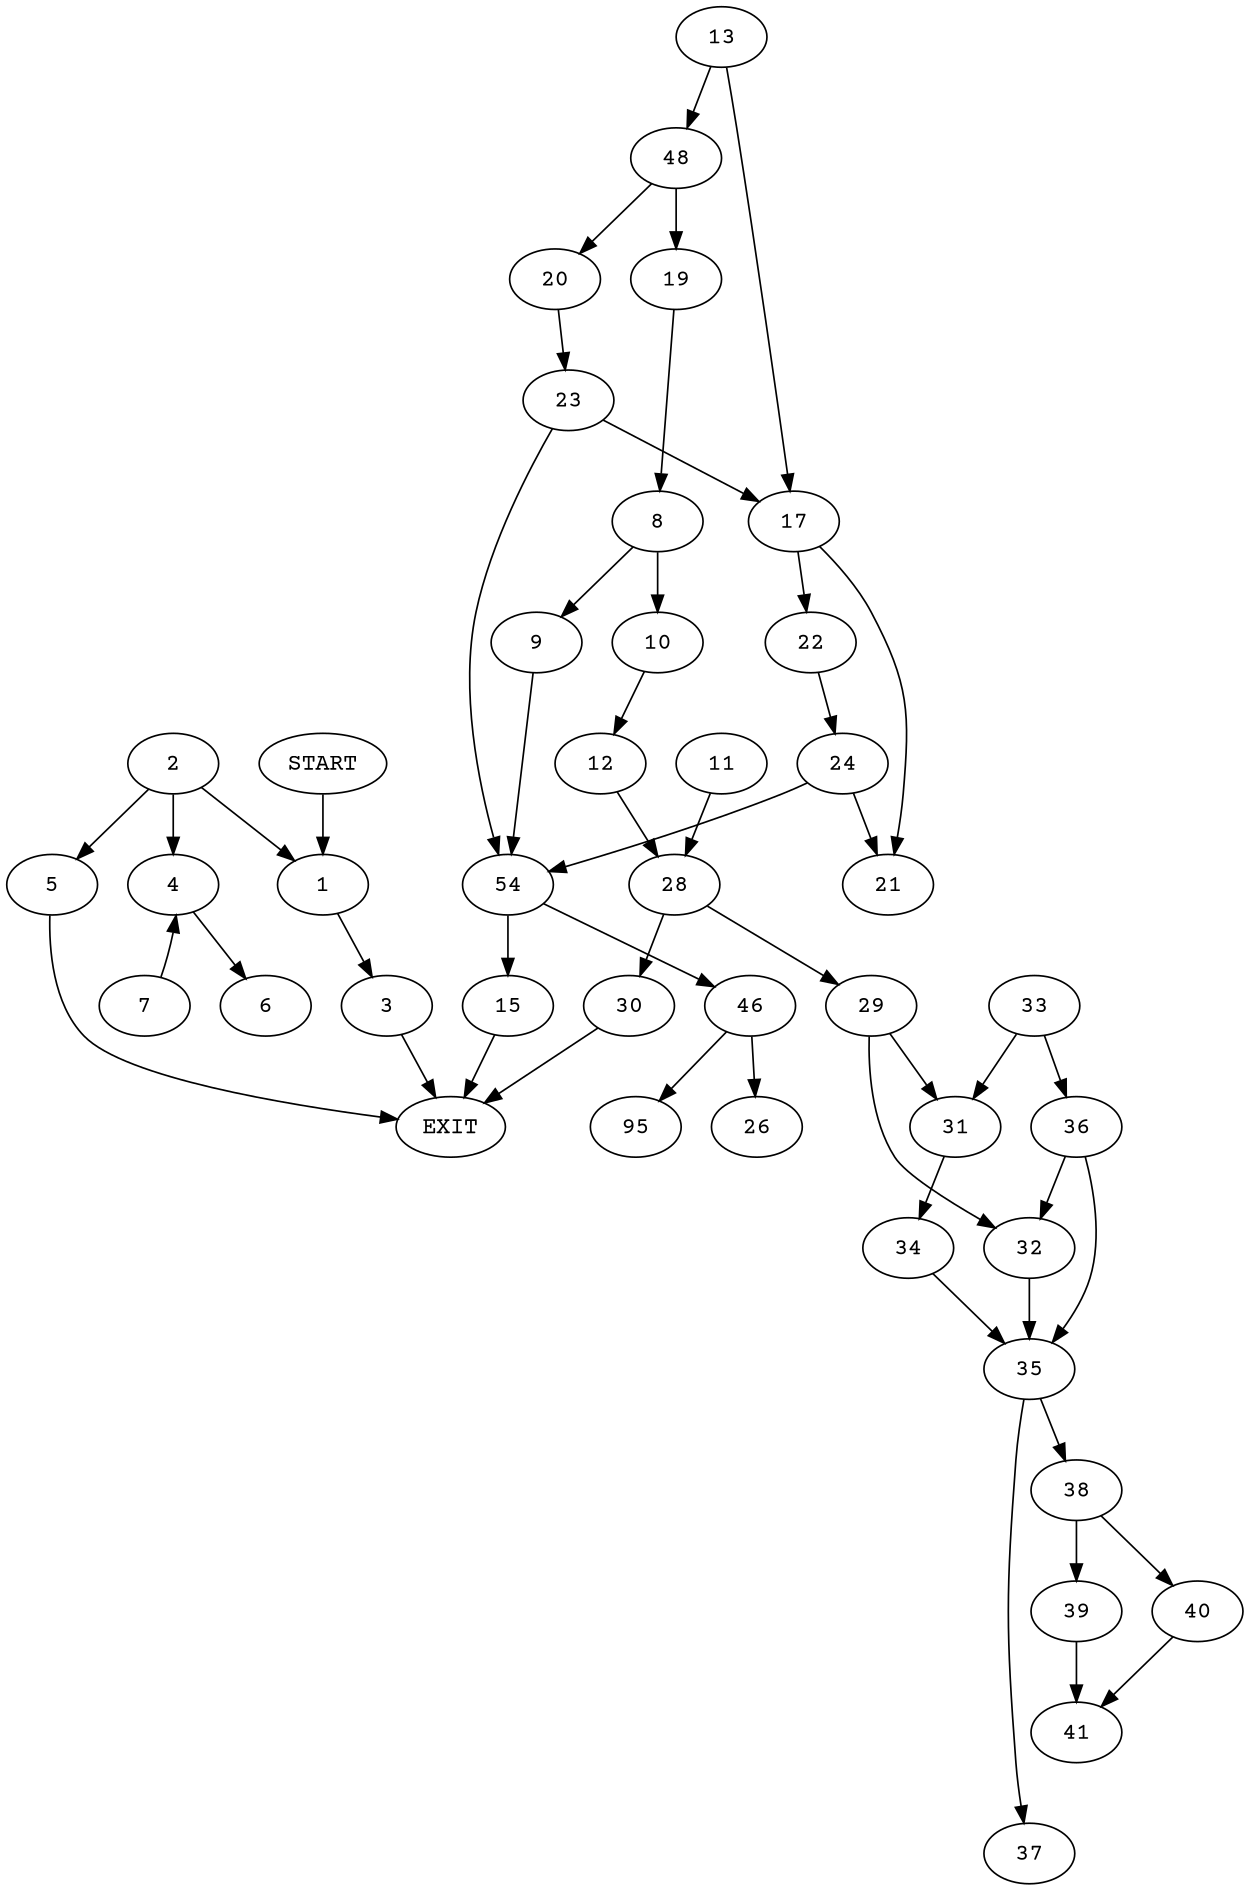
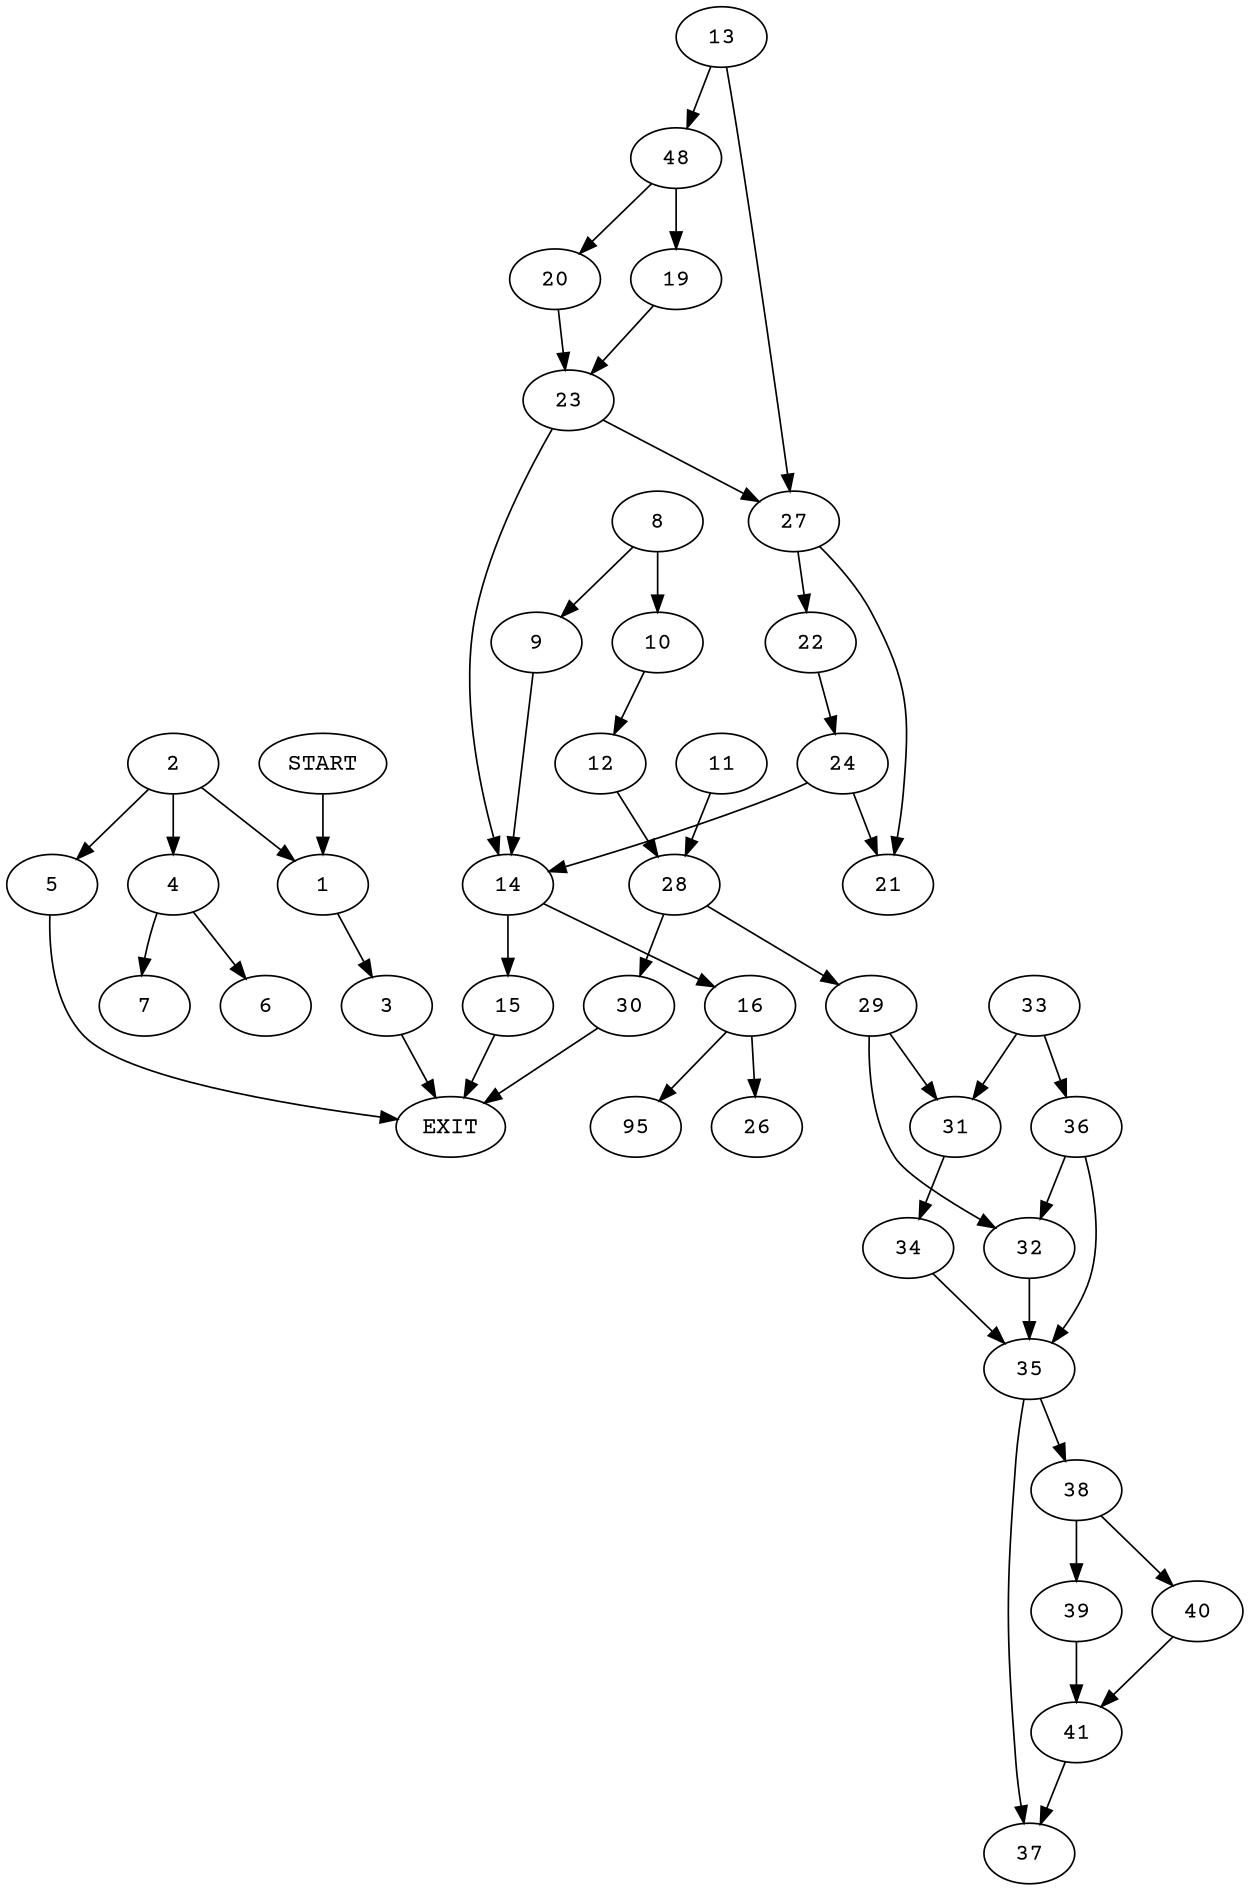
edge "19" -> "8": now "19" -> "23"
node "17": label "17" -> "27"
node "54": label "54" -> "14"
edge "7" -> "4": reversed
node "46": label "46" -> "16"
edge "41" -> "37": added
